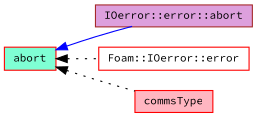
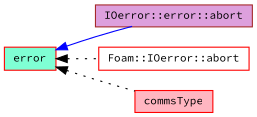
node "abort": label "abort" -> "error"
node "Foam::IOerror::error": label "Foam::IOerror::error" -> "Foam::IOerror::abort"
